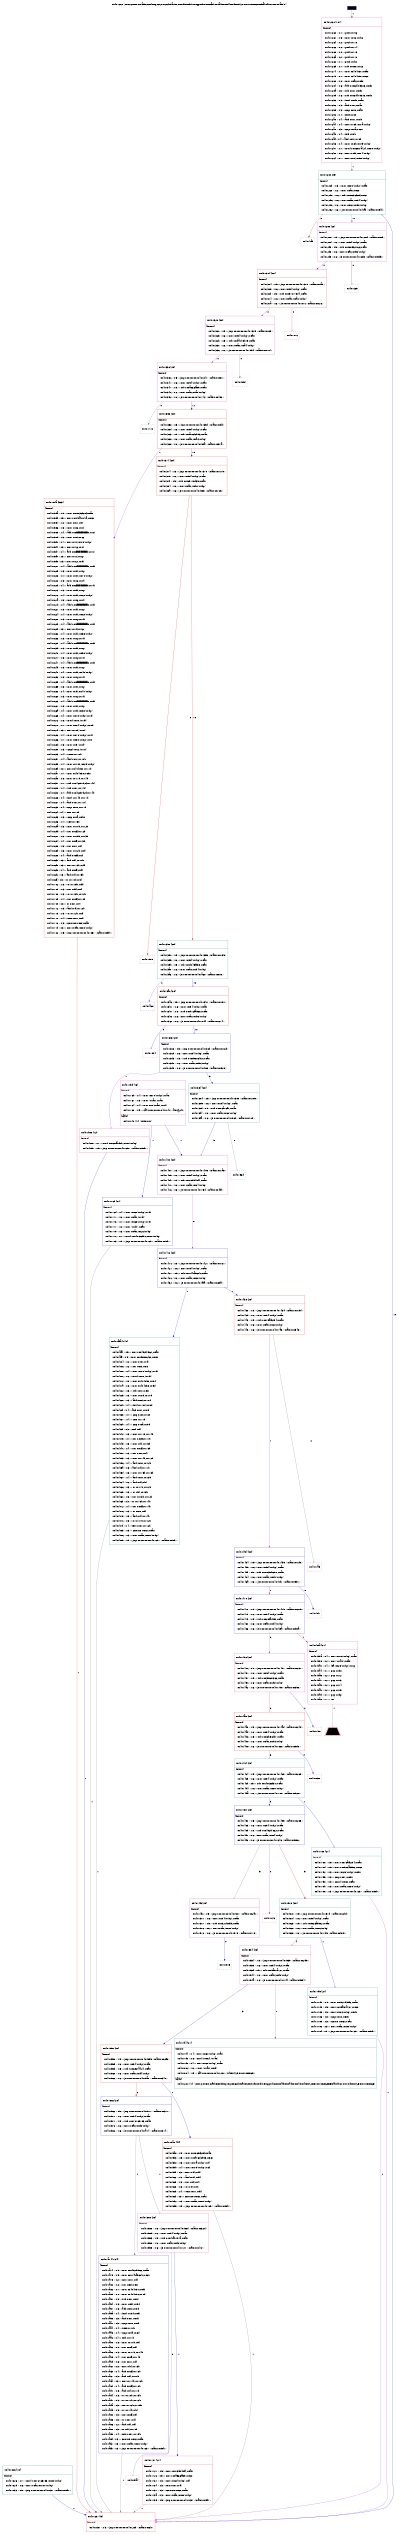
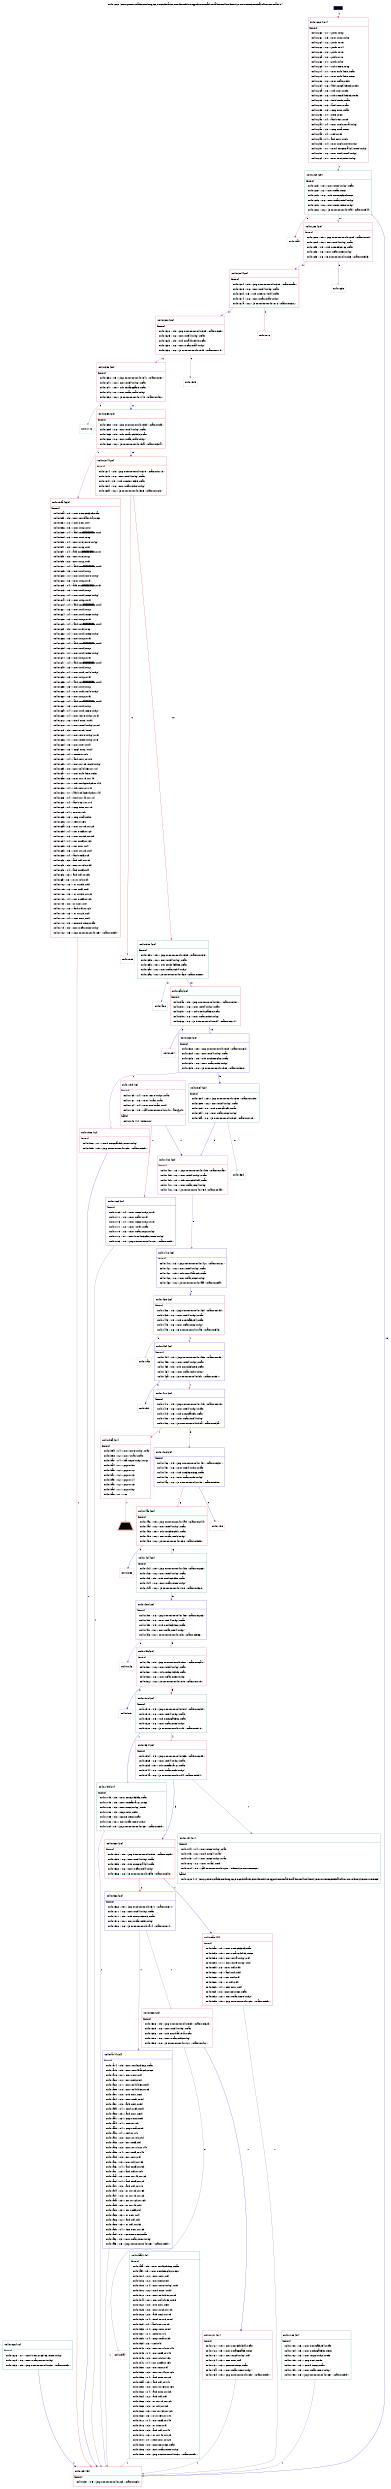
edge "0x40175d [16]" -> "0x40176d [27]": color blue -> red
edge "0x40141c [28]" -> "0x401afa [148]": removed, label "1"
node "0x40148c [28]": color deeppink -> blue
edge "0x4014c4 [28]" -> "0x401788 [27]": removed, label "1"
edge "0x4014e0 [28]" -> "0x401518 [28]": now "0x4014fc [28]" -> "0x401518 [28]"
